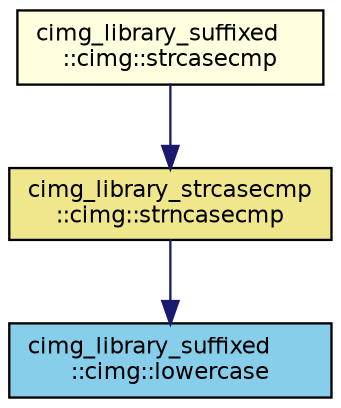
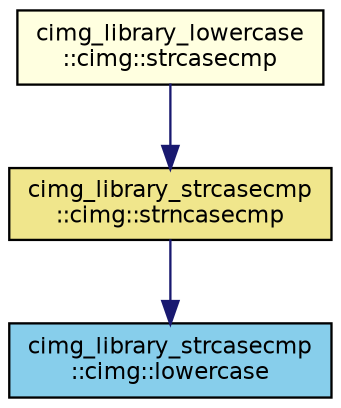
node "cimg_library_suffixed ::cimg::strcasecmp": label "cimg_library_suffixed ::cimg::strcasecmp" -> "cimg_library_lowercase ::cimg::strcasecmp"
node "cimg_library_suffixed ::cimg::lowercase": label "cimg_library_suffixed ::cimg::lowercase" -> "cimg_library_strcasecmp ::cimg::lowercase"
